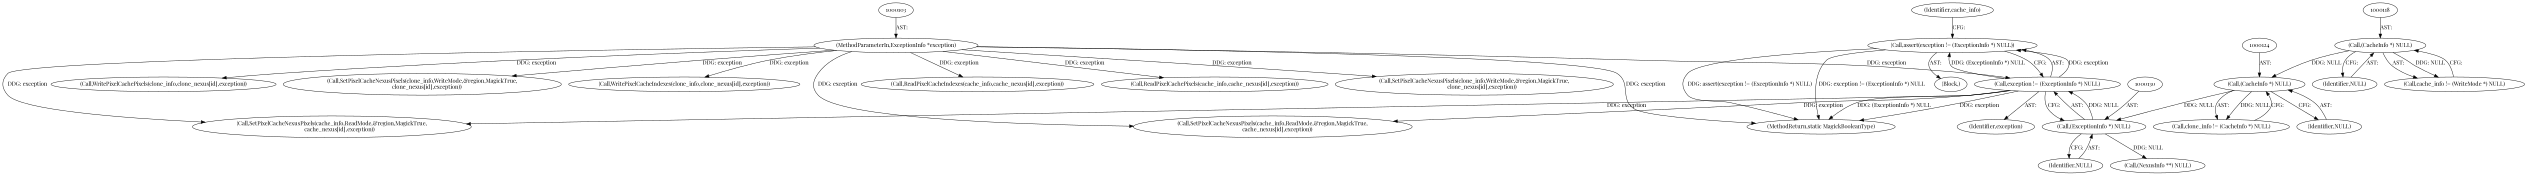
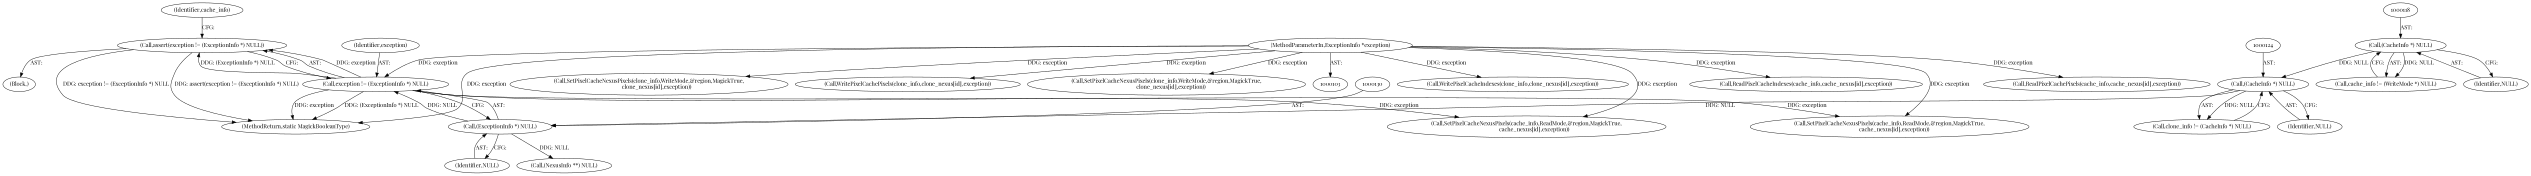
edge "1000103" -> "(MethodParameterIn,ExceptionInfo *exception)": reversed
edge "(Call,exception != (ExceptionInfo *) NULL)" -> "(Identifier,exception)": reversed
